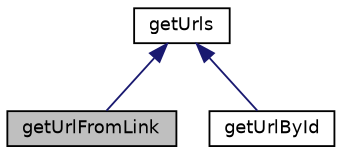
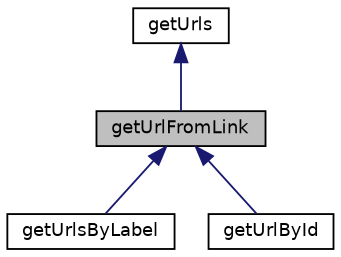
edge "getUrlById" -> "getUrls": now "getUrlById" -> "getUrlFromLink"
node "getUrlsByLabel": added
